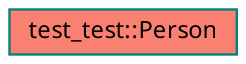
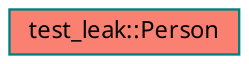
node "test_test::Person": label "test_test::Person" -> "test_leak::Person"
